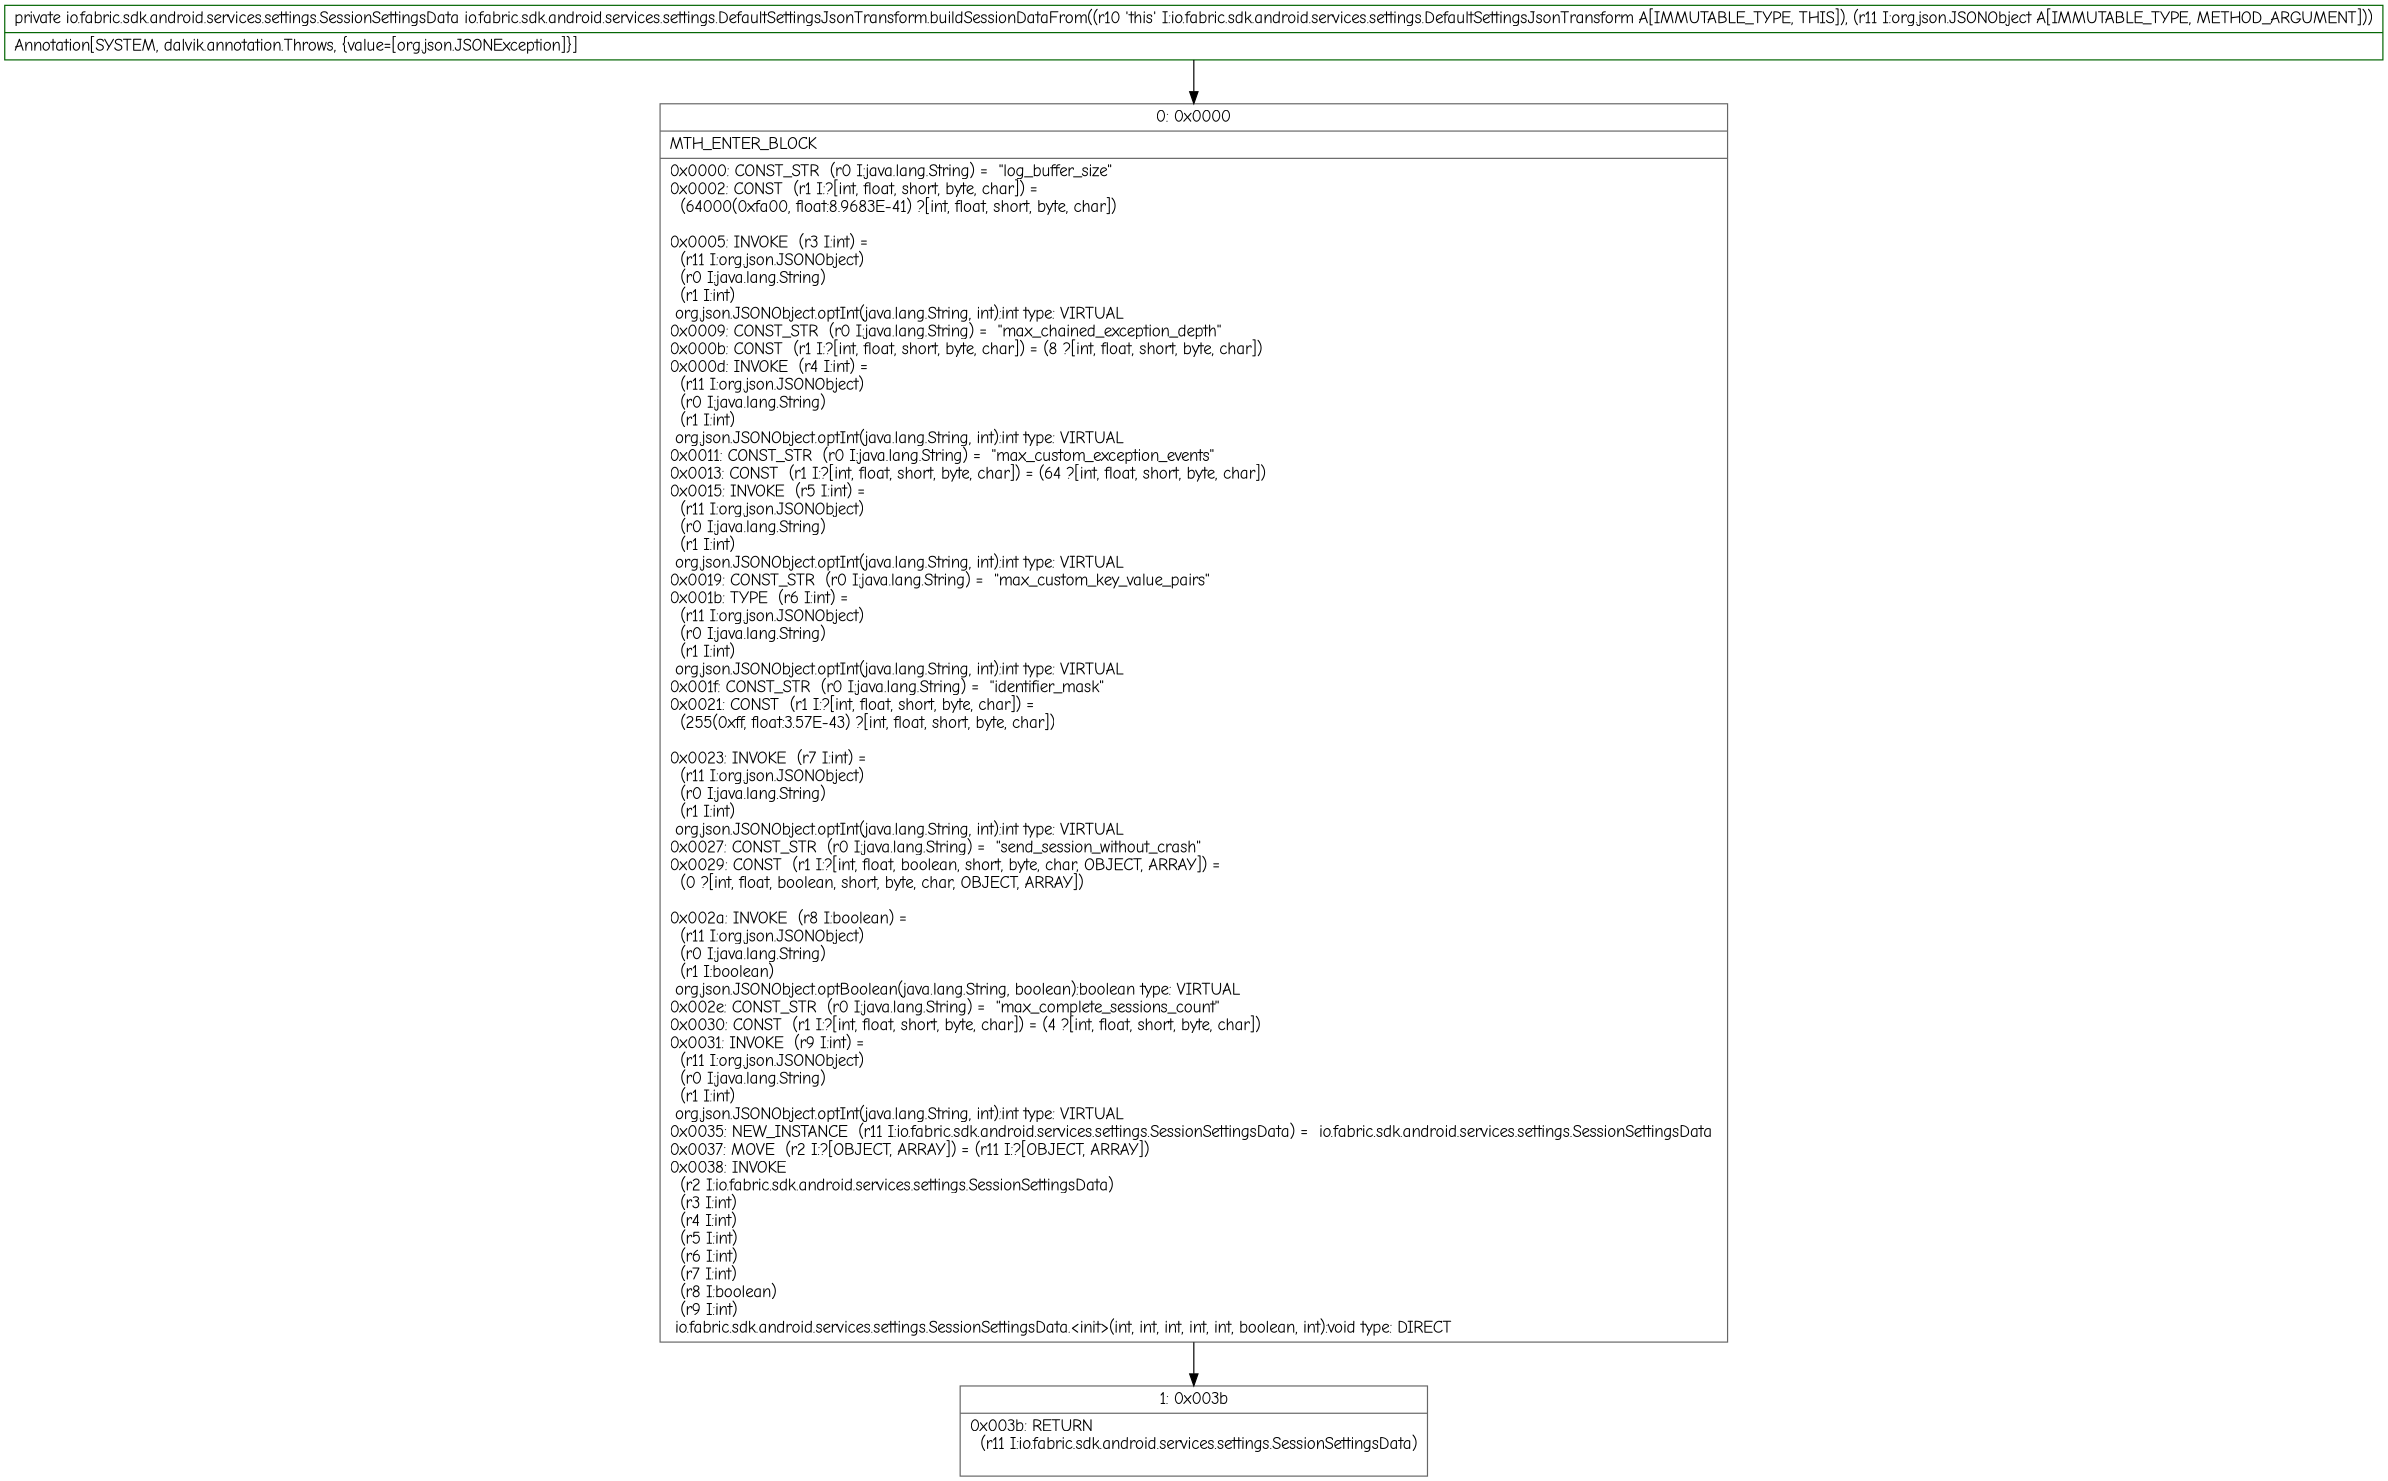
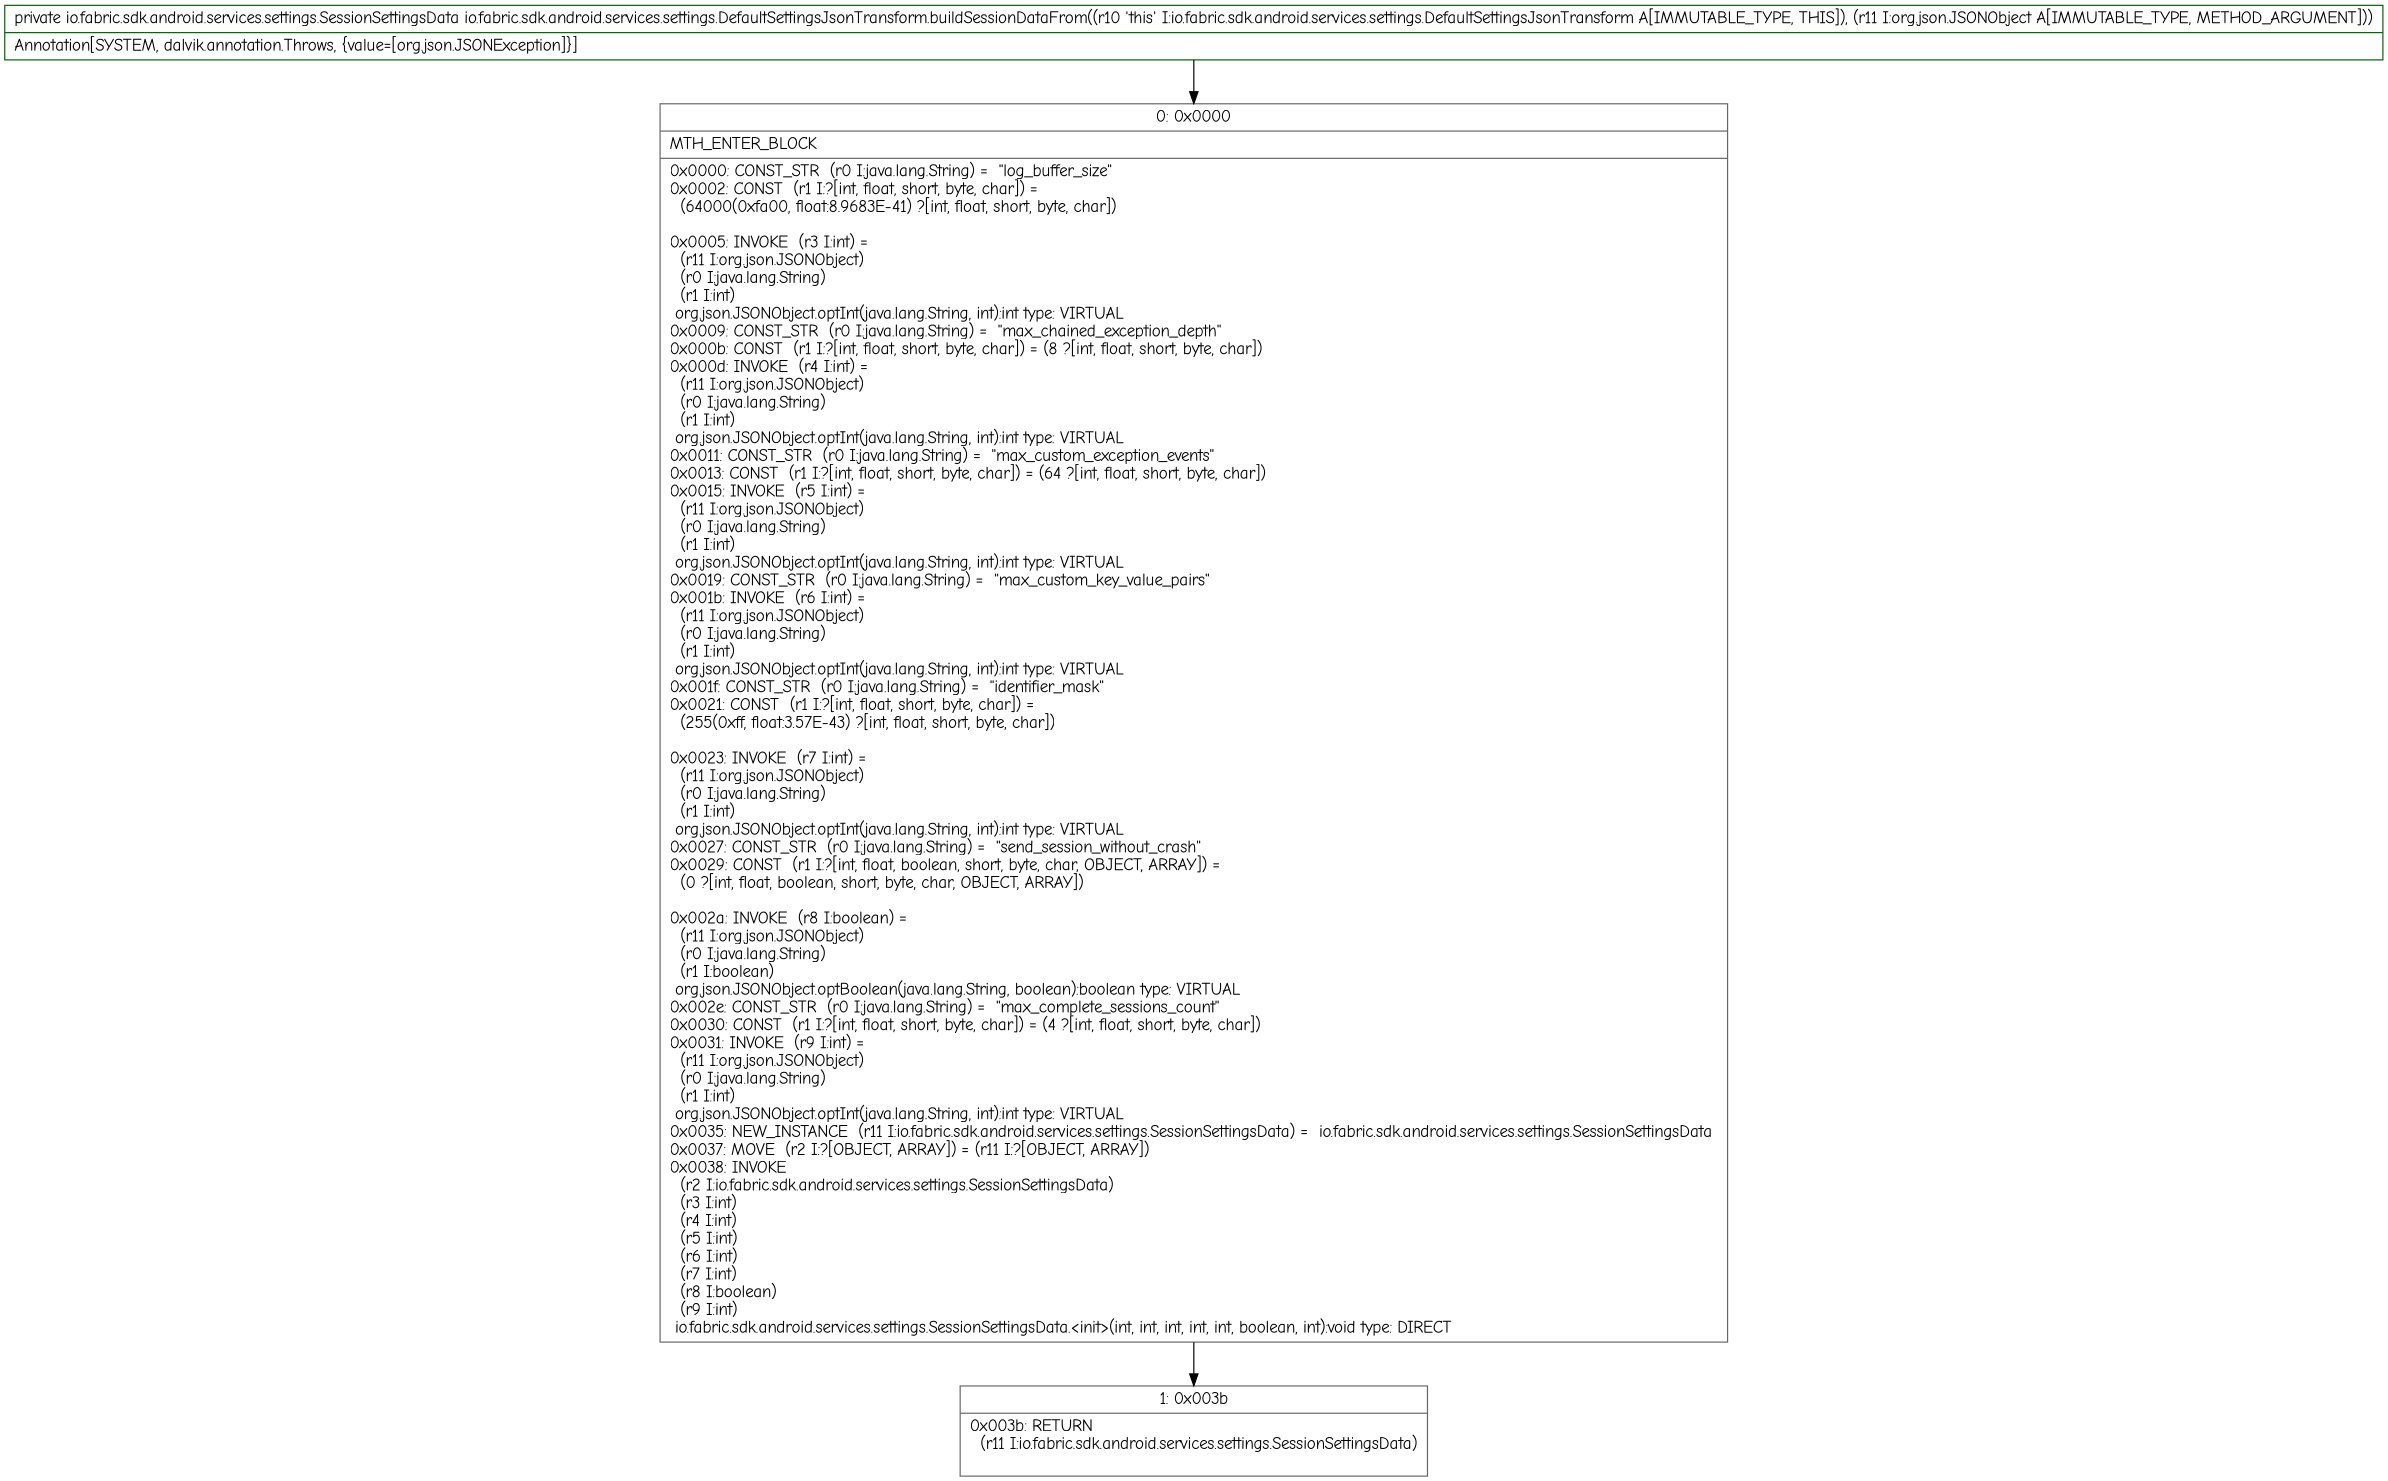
node "0: 0x0000": text "0x001b: TYPE  (r6 I:int) =" -> "0x001b: INVOKE  (r6 I:int) ="
